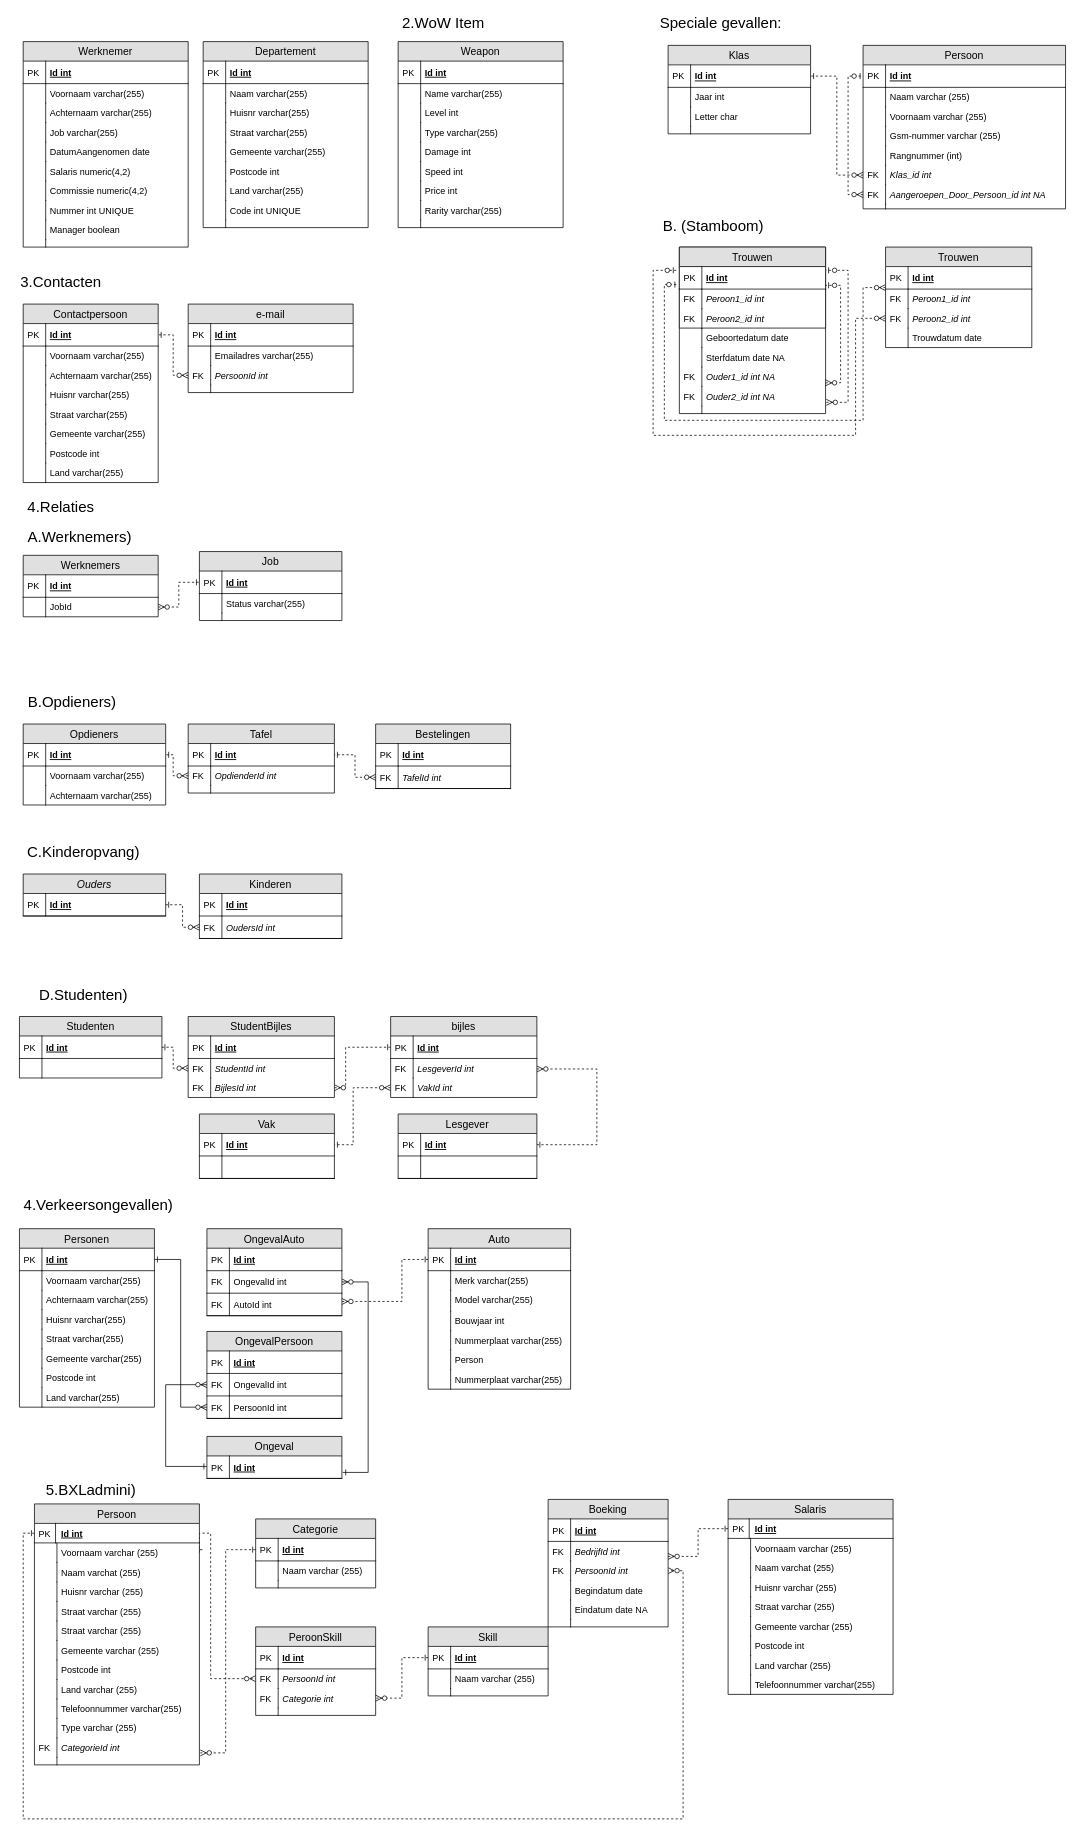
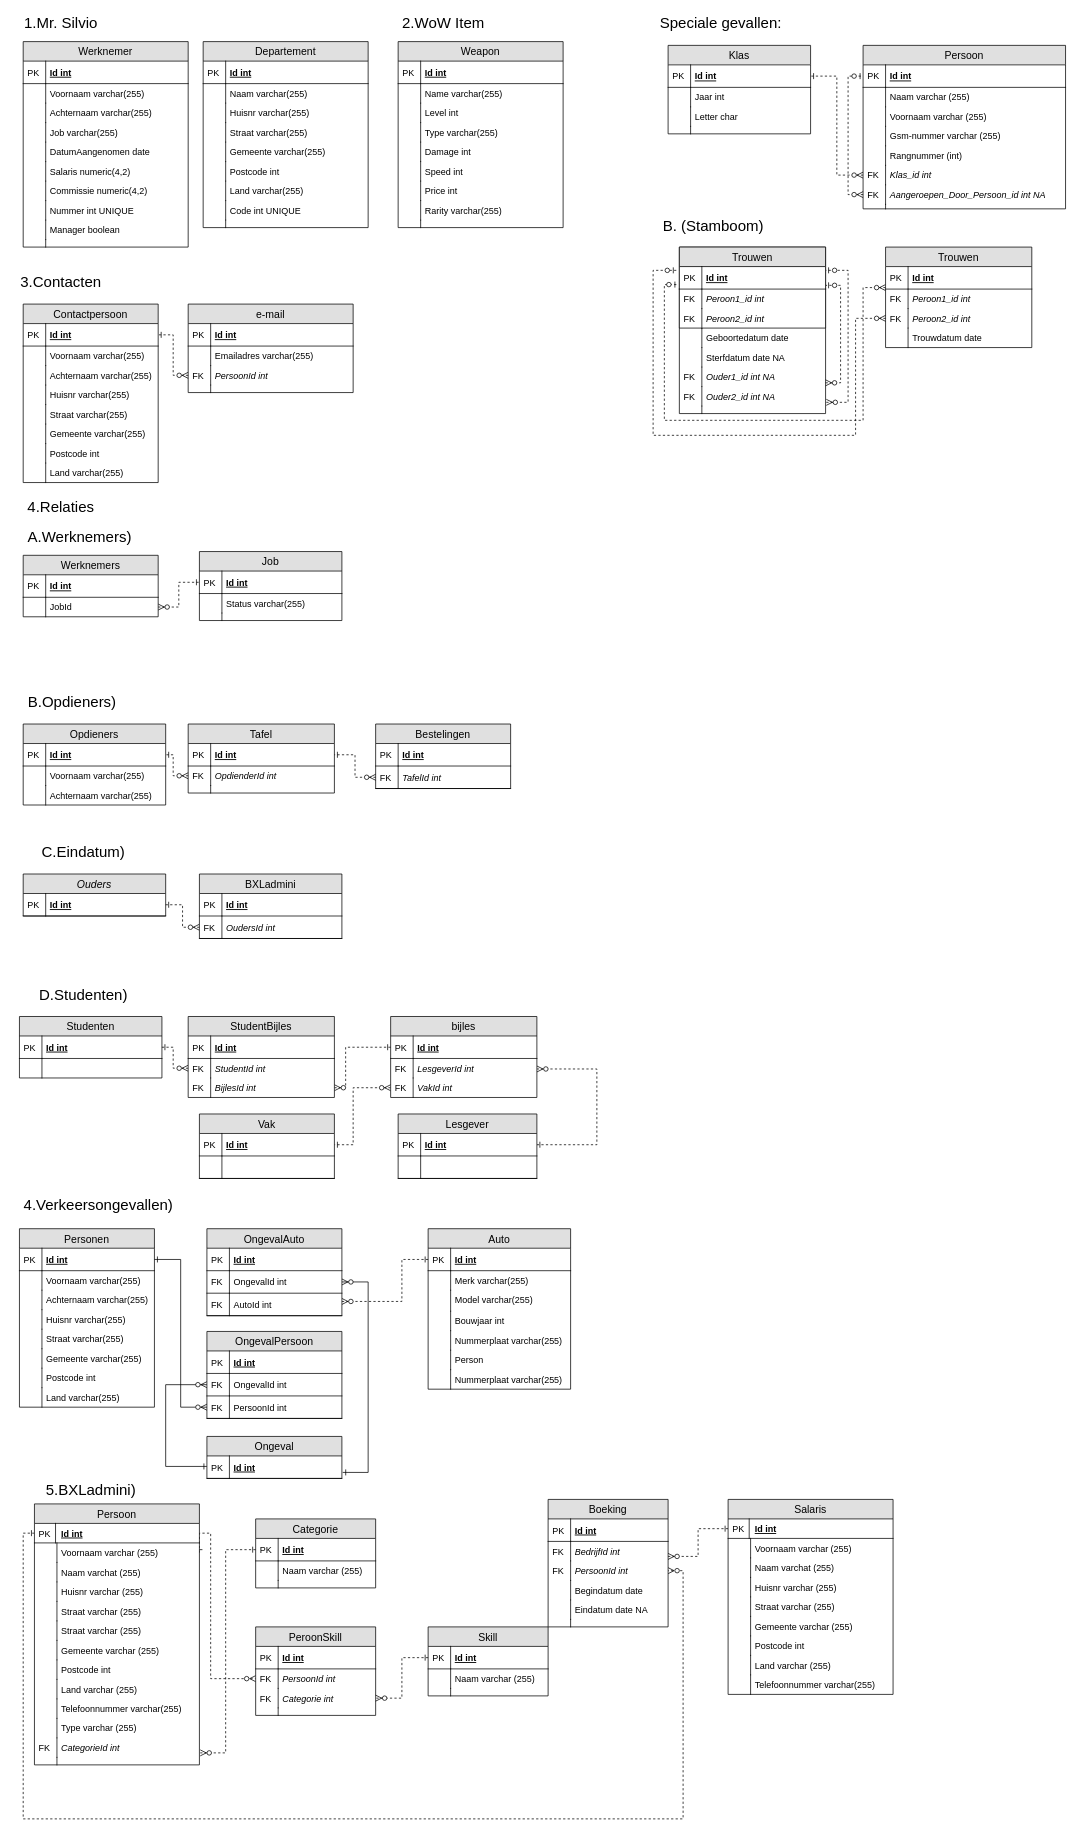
node "1.Mr. Silvio": added
node "C.Kinderopvang)": label "C.Kinderopvang)" -> "C.Eindatum)"
node "Kinderen": label "Kinderen" -> "BXLadmini"
